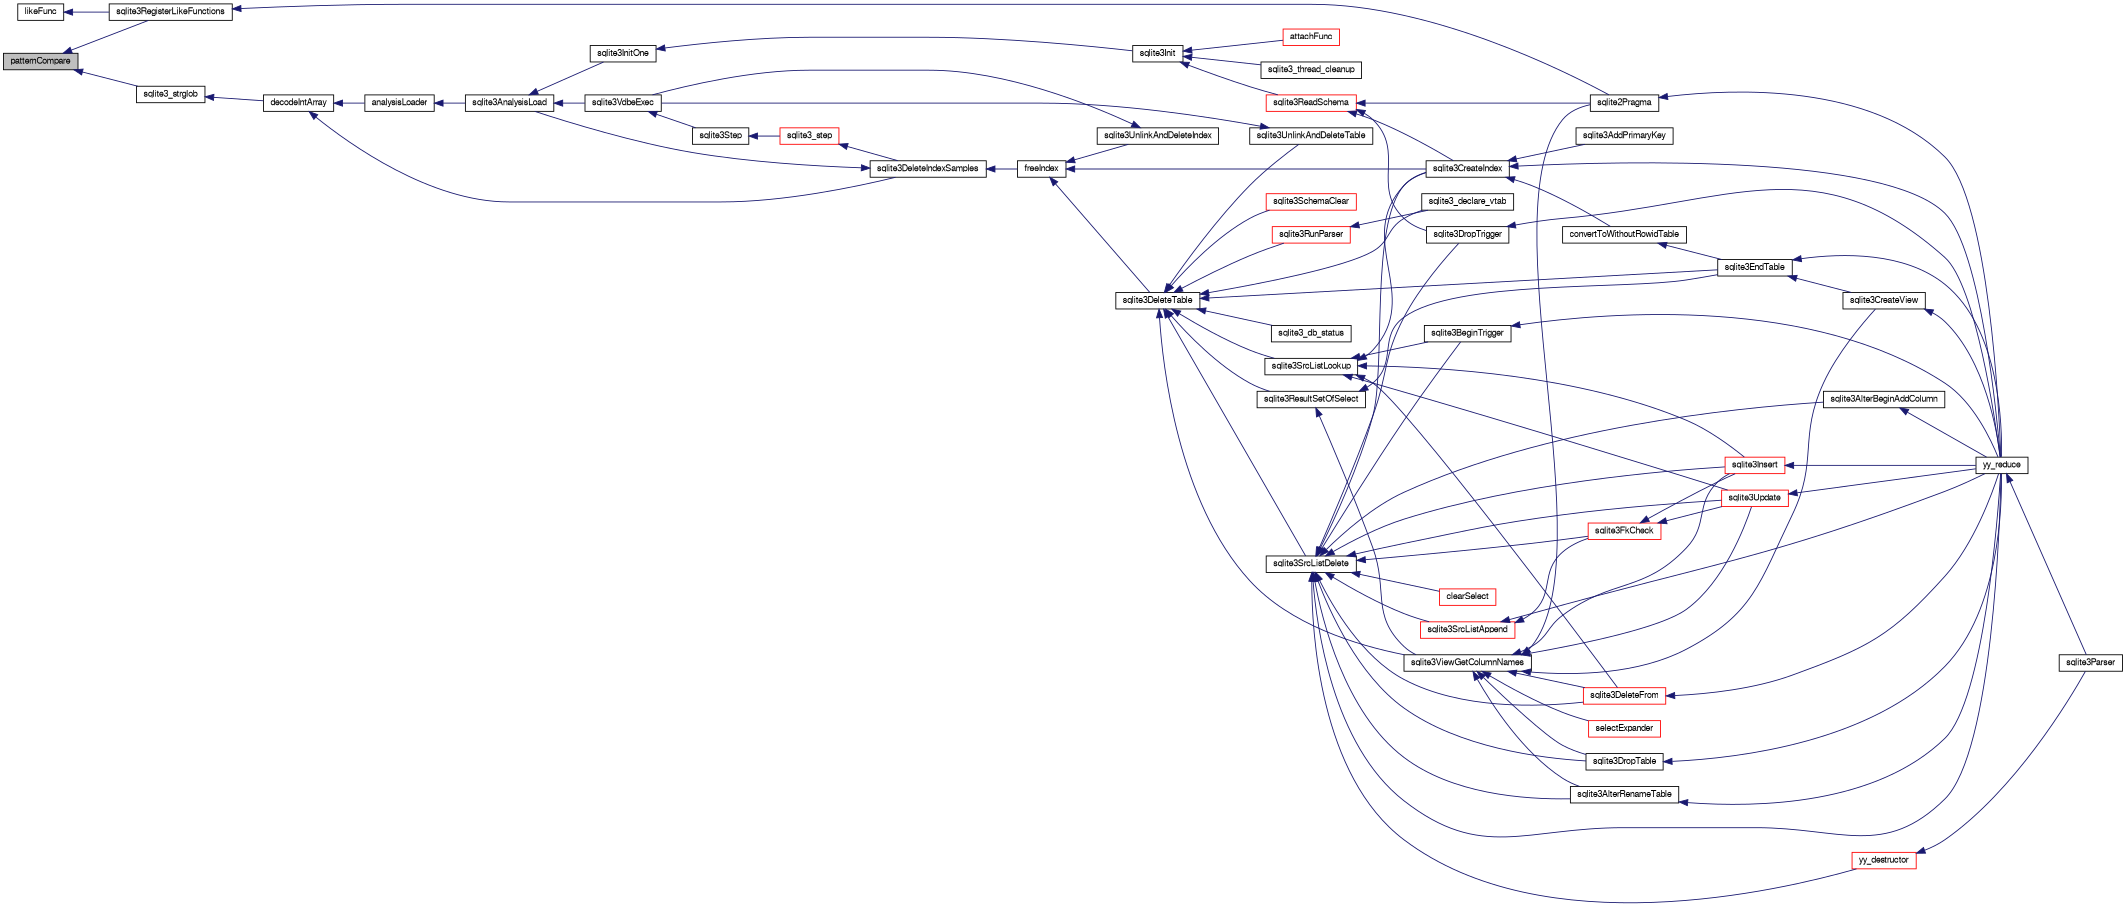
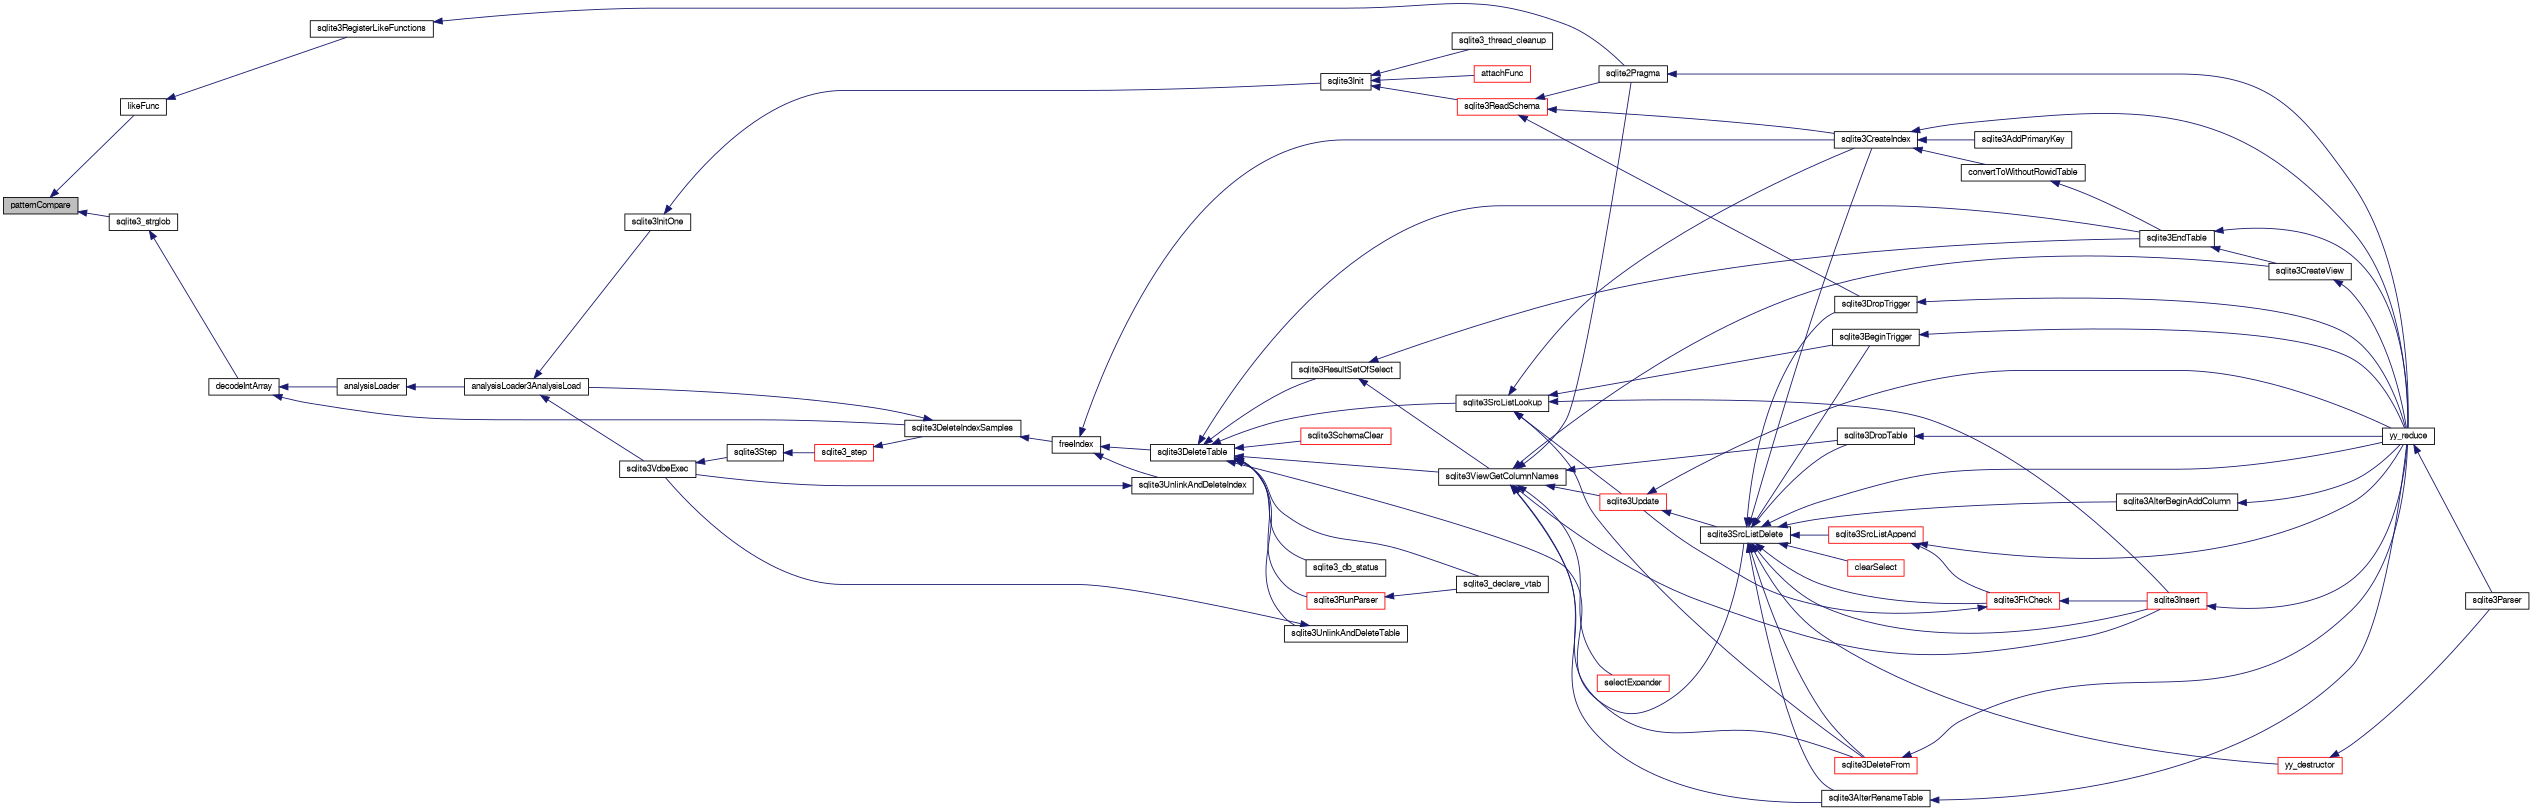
edge "sqlite3RegisterLikeFunctions" -> "patternCompare": now "likeFunc" -> "patternCompare"
node "sqlite3AnalysisLoad": label "sqlite3AnalysisLoad" -> "analysisLoader3AnalysisLoad"
edge "sqlite3Update" -> "sqlite3SrcListDelete": reversed
